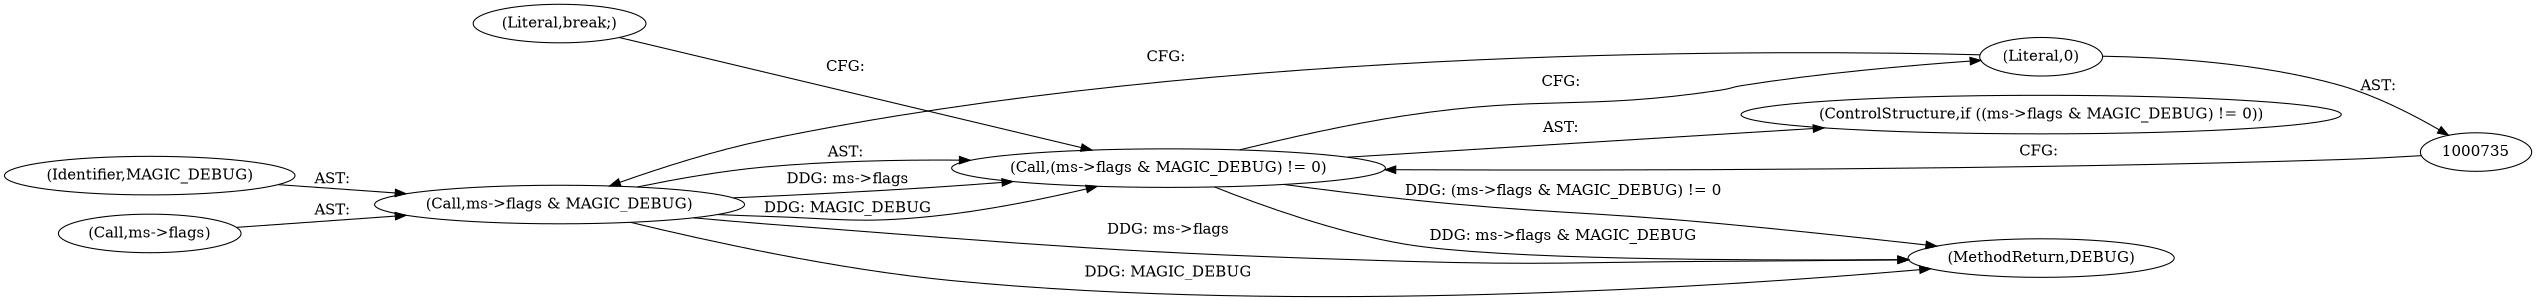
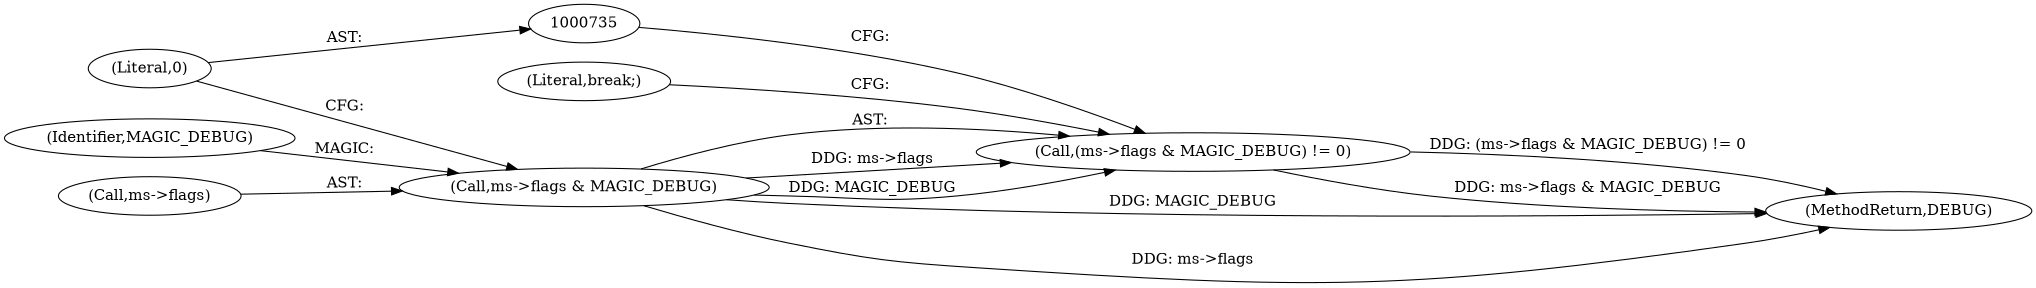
edge "(Call,(ms->flags & MAGIC_DEBUG) != 0)" -> "(Literal,0)": removed, label "CFG:"
node "(ControlStructure,if ((ms->flags & MAGIC_DEBUG) != 0))": removed
edge "(Identifier,MAGIC_DEBUG)" -> "(Call,ms->flags & MAGIC_DEBUG)": label "AST: " -> "MAGIC: "
